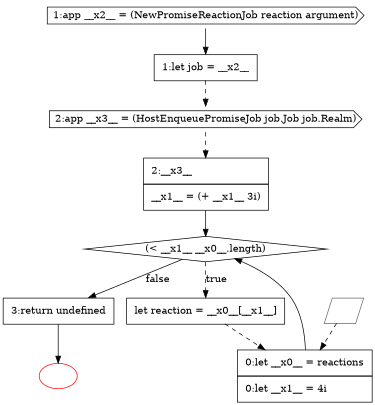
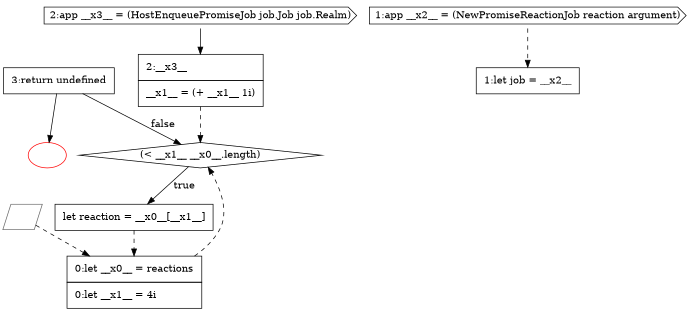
edge "1:app __x2__ = (NewPromiseReactionJob reaction argument)" -> "1:let job = __x2__": style solid -> dashed
edge "1:let job = __x2__" -> "2:app __x3__ = (HostEnqueuePromiseJob job.Job job.Realm)": removed
edge "2:app __x3__ = (HostEnqueuePromiseJob job.Job job.Realm)" -> "2:__x3__": style dashed -> solid
node "2:__x3__": text "__x1__ = (+ __x1__ 3i)" -> "__x1__ = (+ __x1__ 1i)"
edge "2:__x3__" -> "(< __x1__ __x0__.length)": style solid -> dashed
edge "(< __x1__ __x0__.length)" -> "let reaction = __x0__[__x1__]": style dashed -> solid
edge "(< __x1__ __x0__.length)" -> "3:return undefined": reversed
edge "0:let __x0__ = reactions" -> "(< __x1__ __x0__.length)": style solid -> dashed
